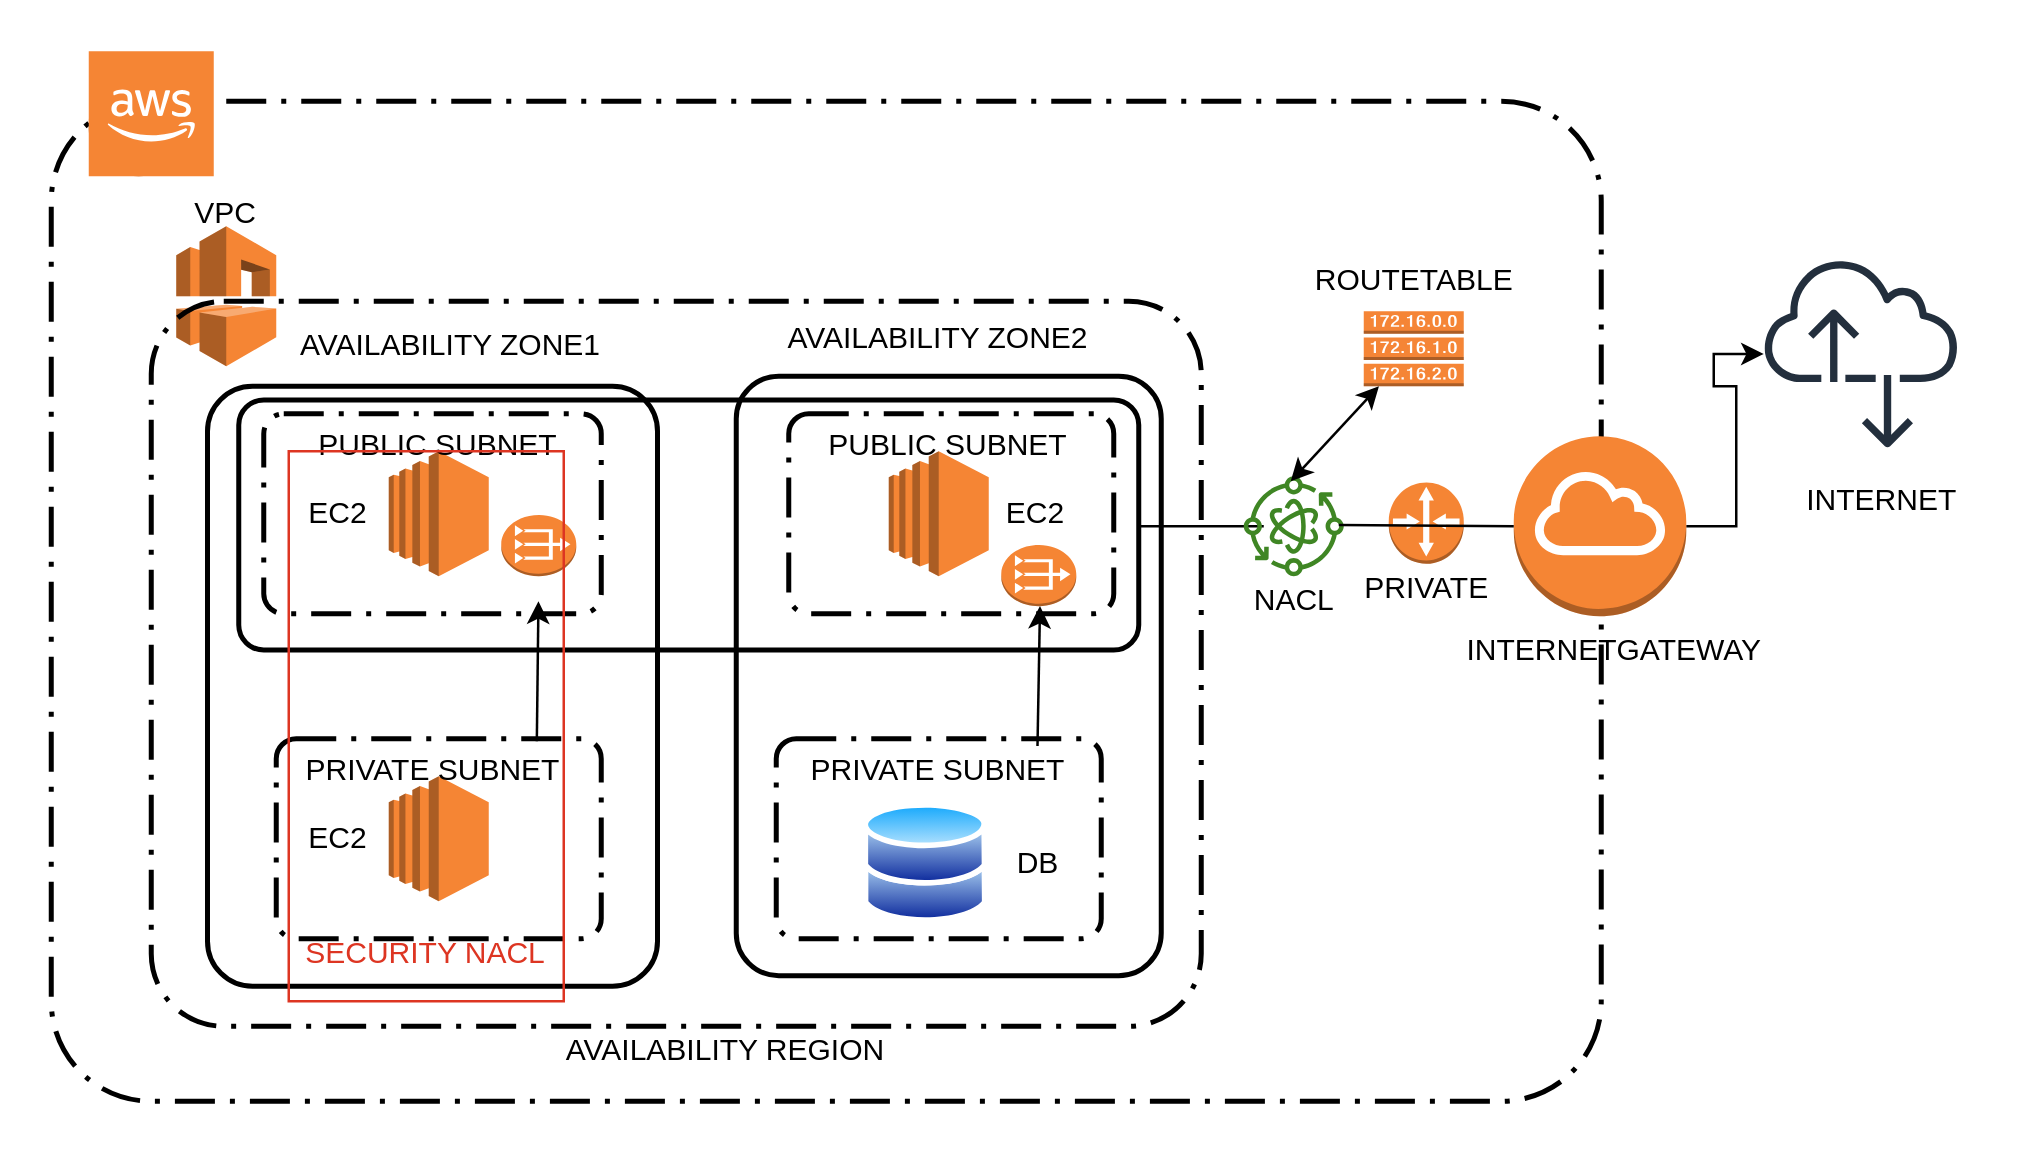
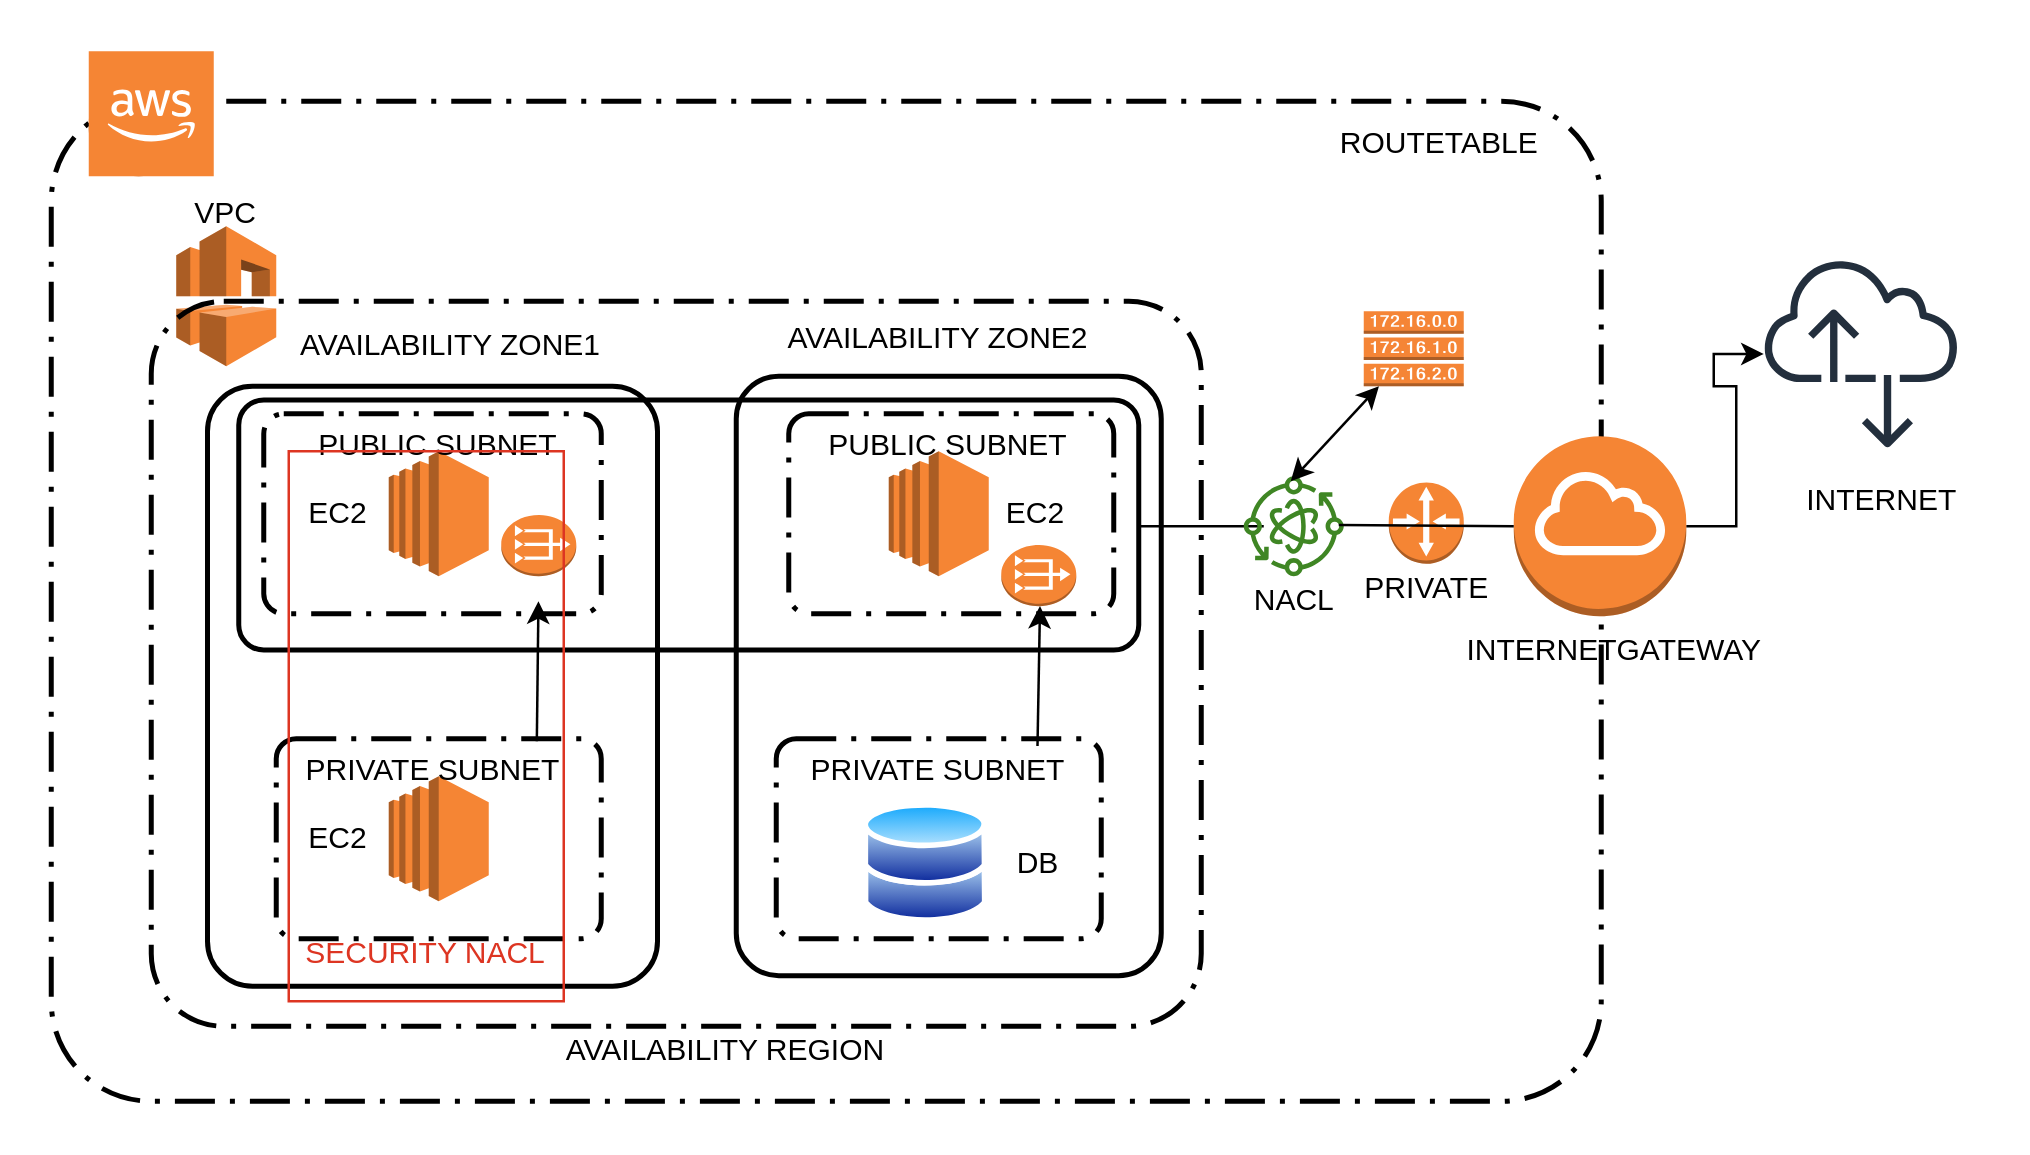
node "ROUTETABLE": moved (1414, 281) -> (1439, 144)
